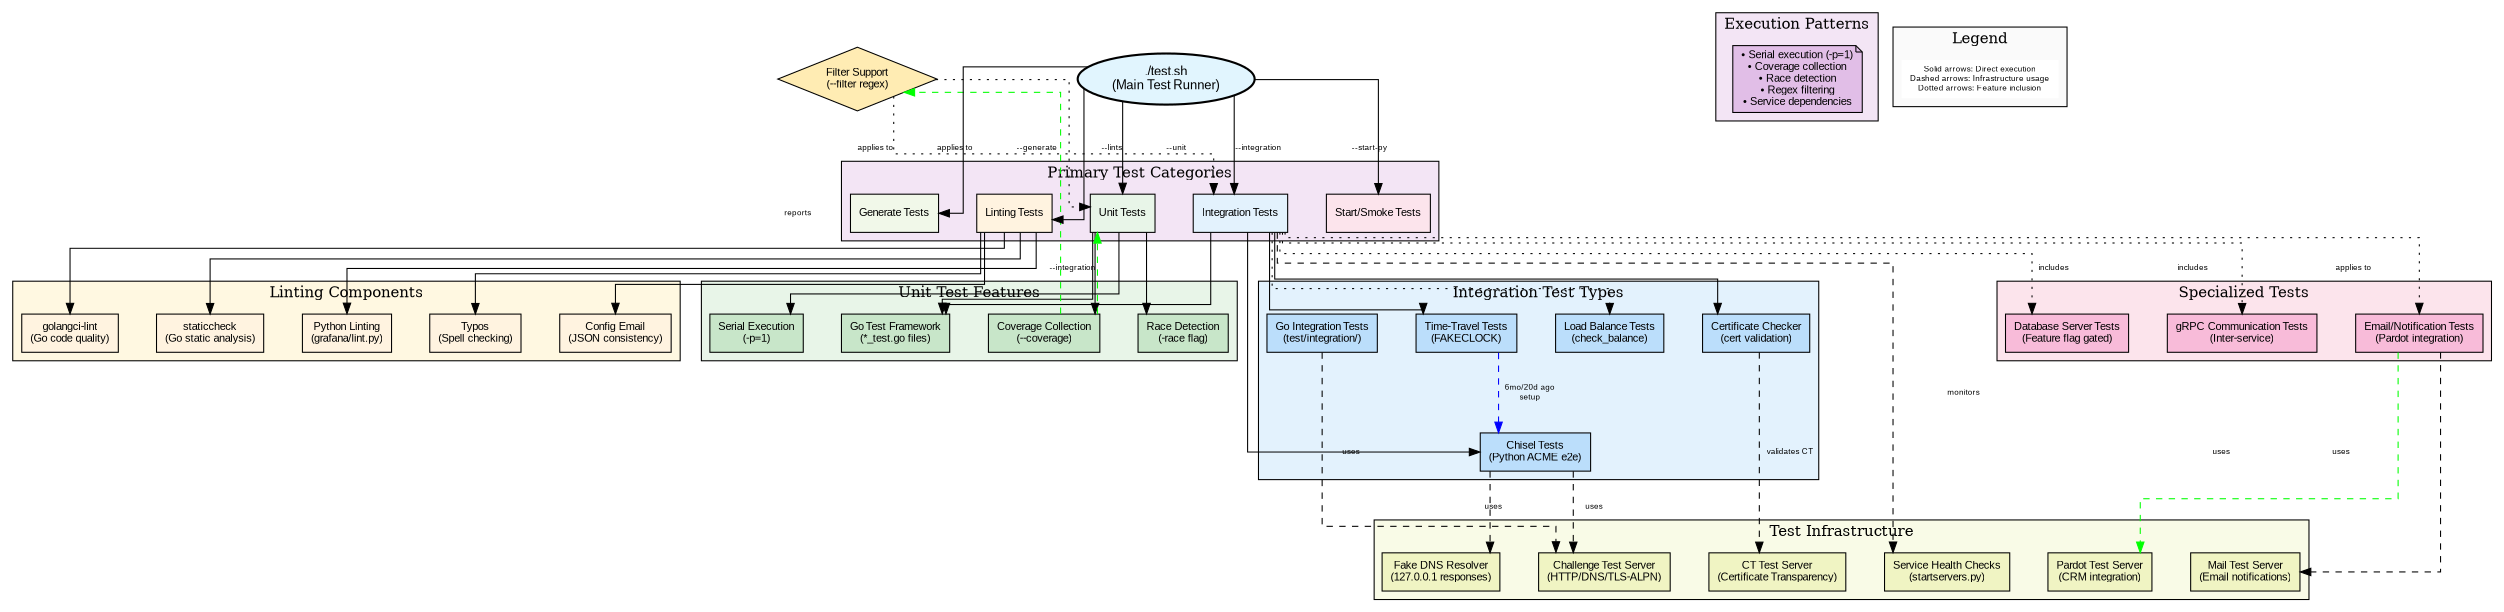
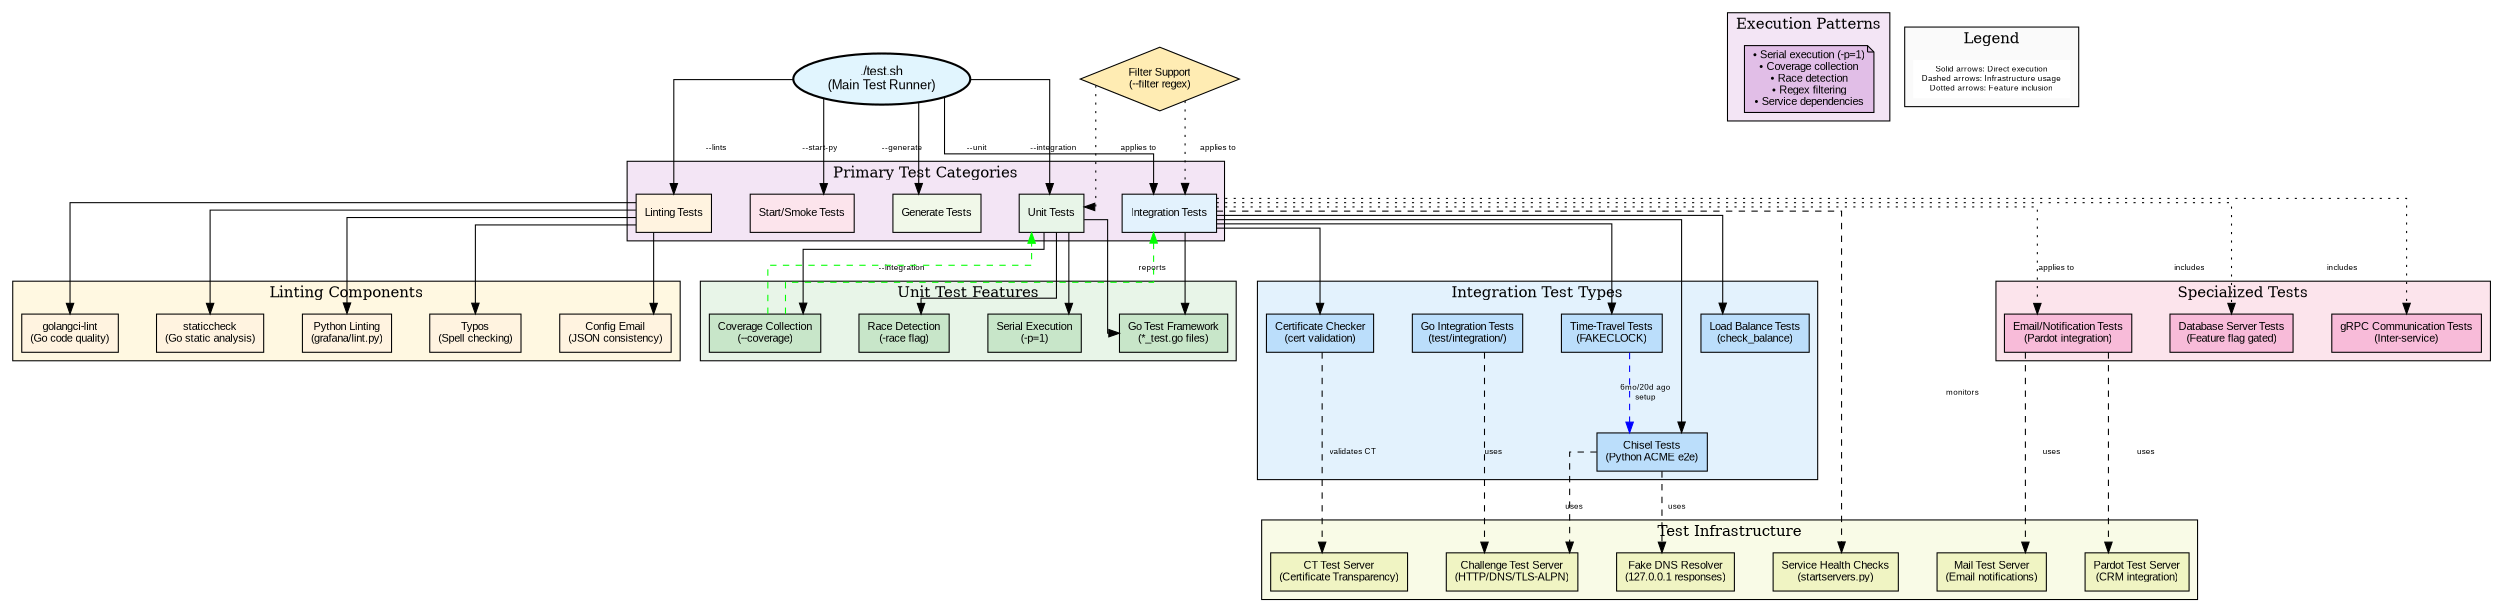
edge "Coverage Collection (--coverage)" -> "Filter Support (--filter regex)": now "Coverage Collection (--coverage)" -> "Integration Tests"
edge "Integration Tests" -> "Load Balance Tests (check_balance)": style dotted -> solid
edge "Email/Notification Tests (Pardot integration)" -> "Pardot Test Server (CRM integration)": color green -> black
